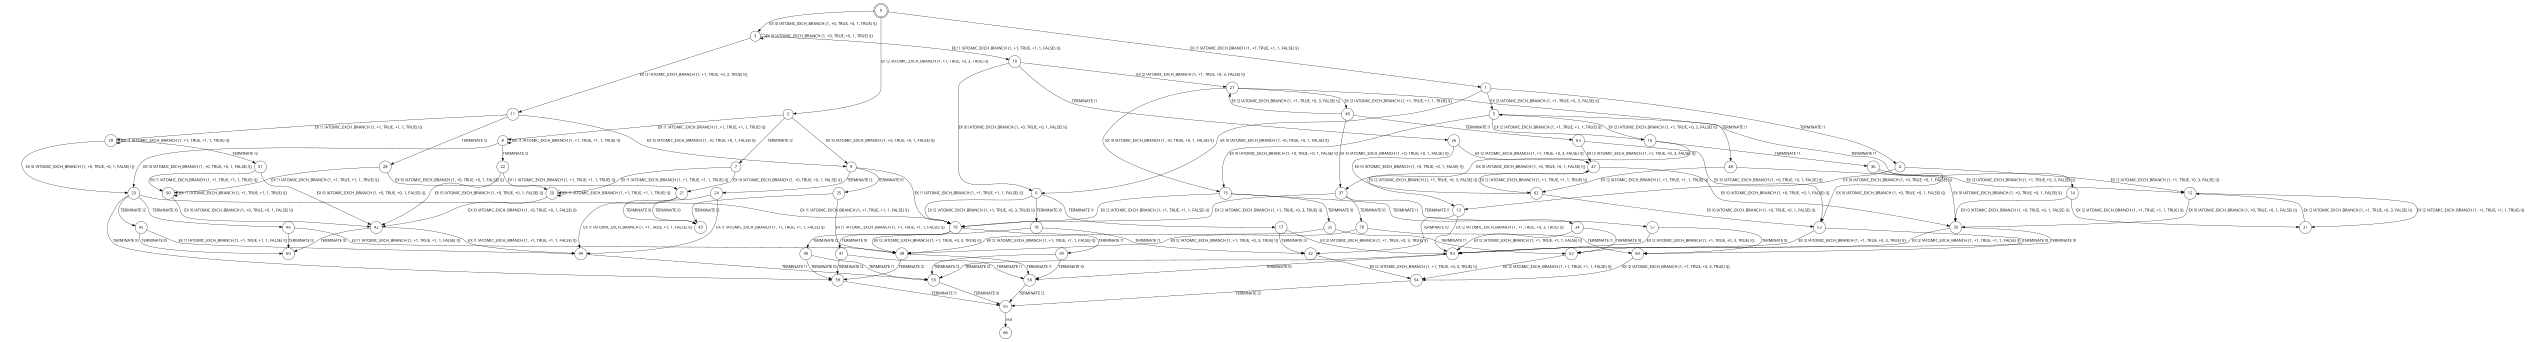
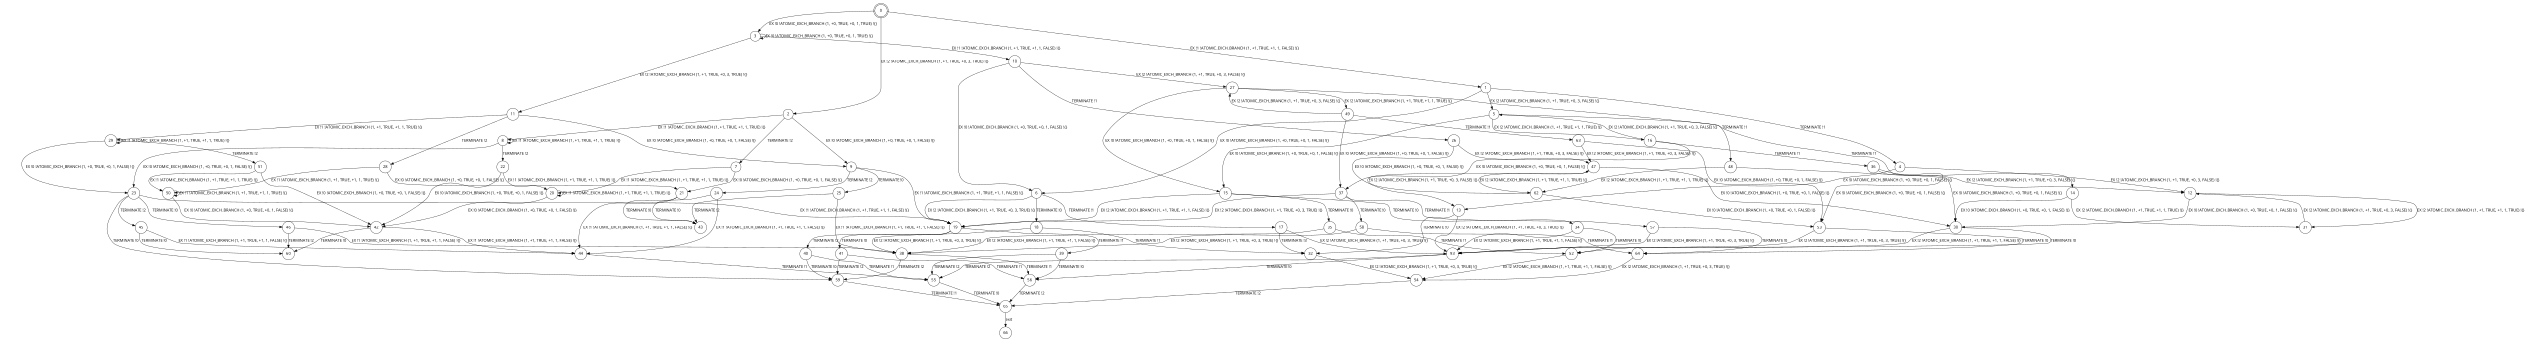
edge "15" -> "34": label "TERMINATE !1" -> "TERMINATE !0"
node "78": label "78" -> "58"
